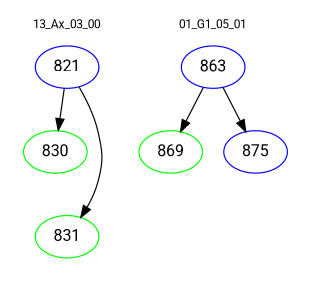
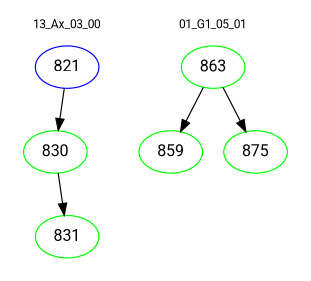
node "863": color blue -> green
edge "821" -> "831": now "830" -> "831"
node "869": label "869" -> "859"
node "875": color blue -> green
